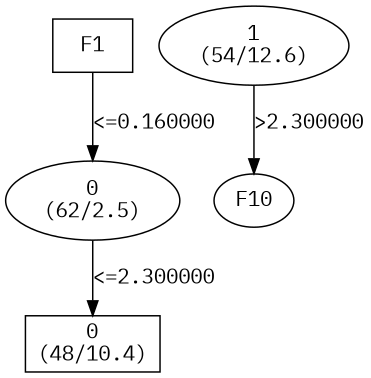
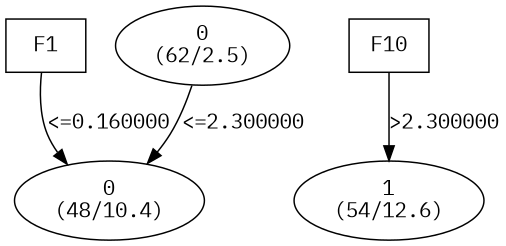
edge "F1" -> "0 (62/2.5)": now "F1" -> "0 (48/10.4)"
edge "1 (54/12.6)" -> "F10": reversed
node "F10": shape ellipse -> box
node "0 (48/10.4)": shape box -> ellipse
